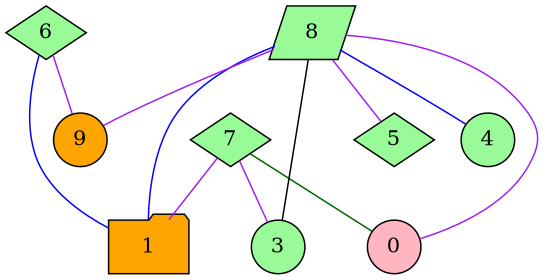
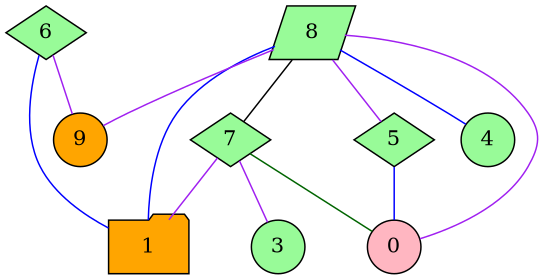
edge "8" -- "3": now "8" -- "7"
edge "5" -- "0": added
